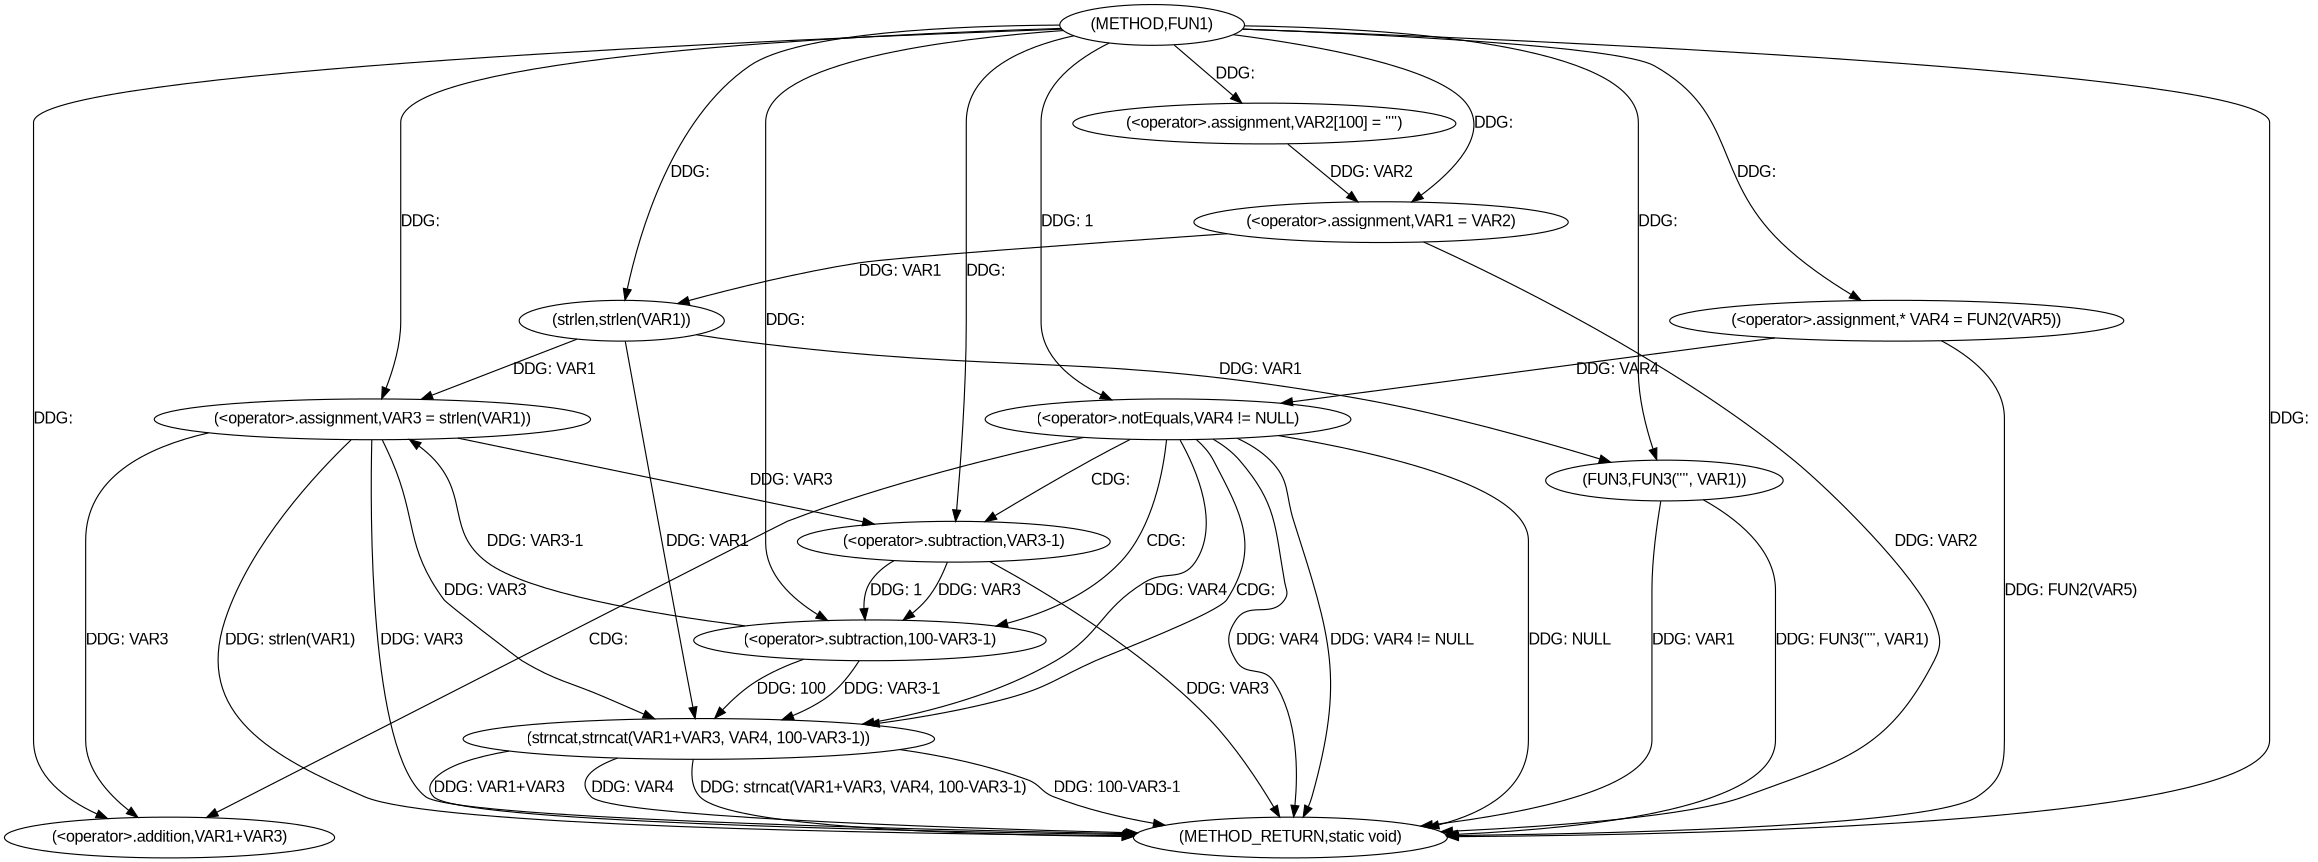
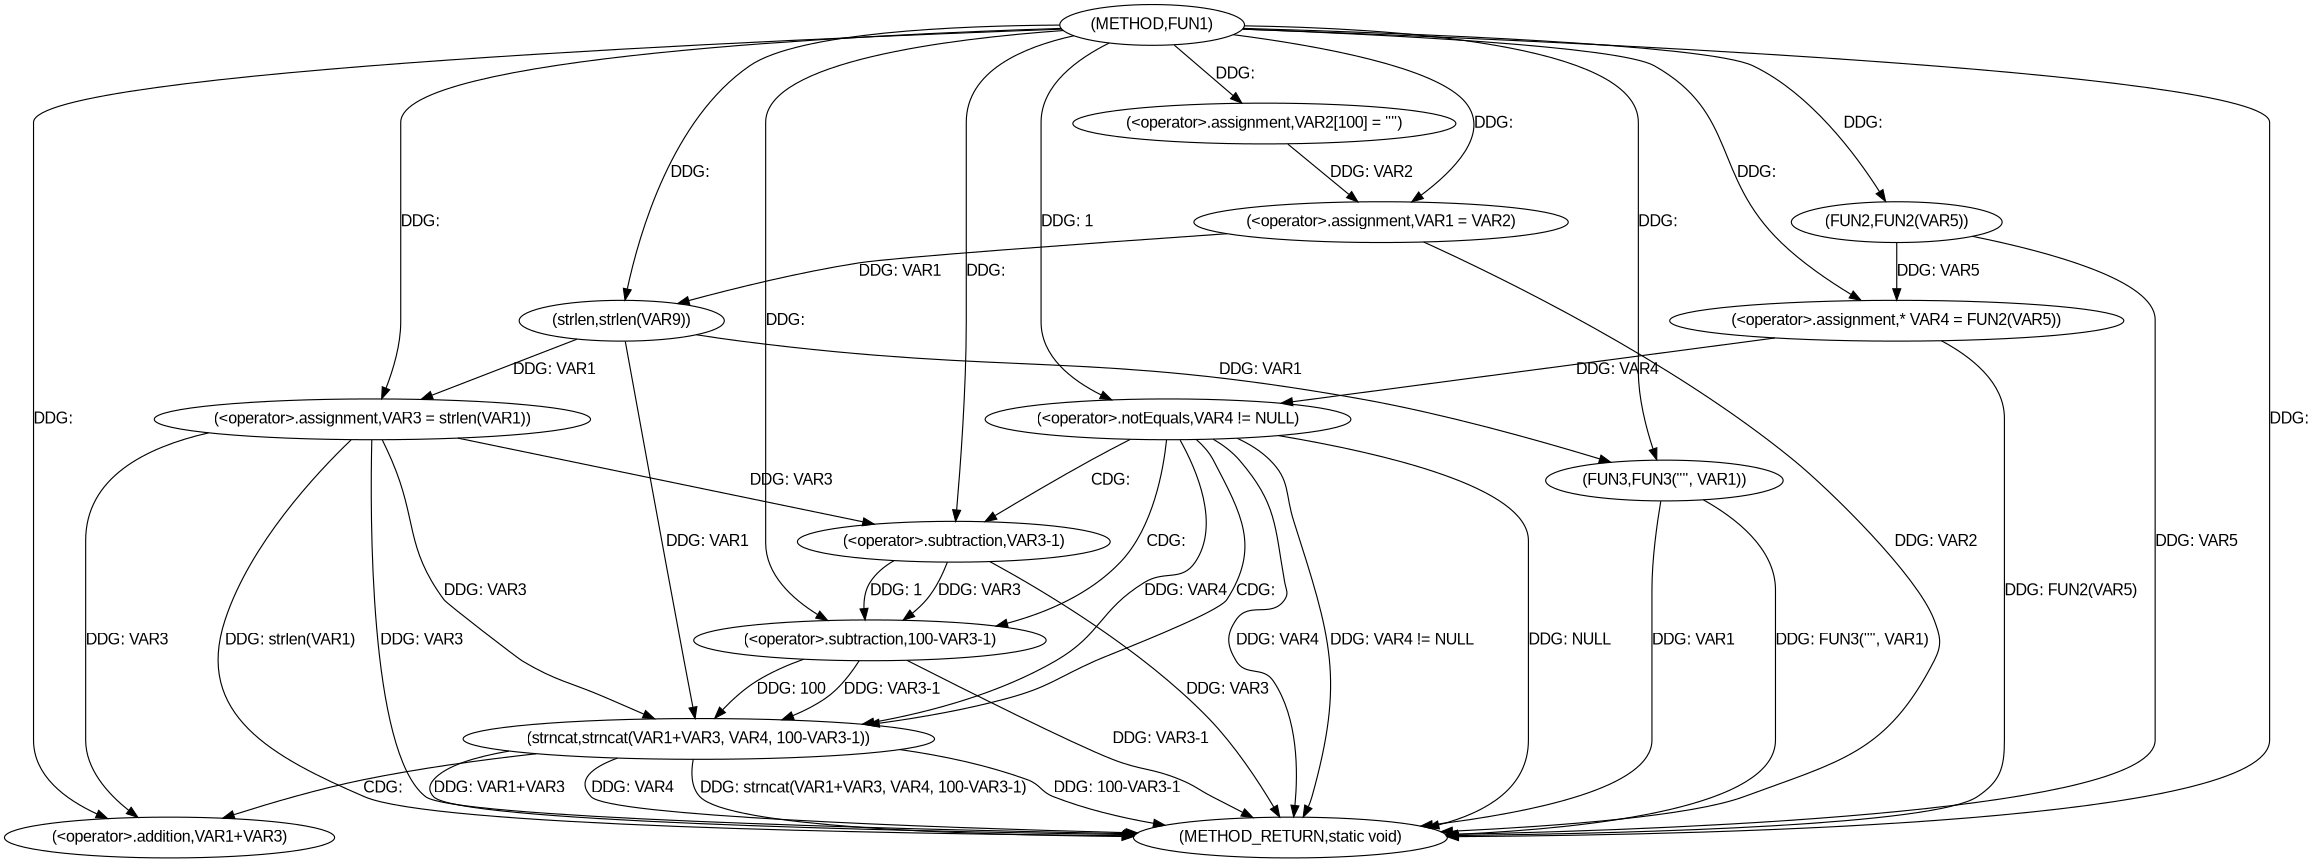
node "(FUN2,FUN2(VAR5))": added
node "(strlen,strlen(VAR1))": label "(strlen,strlen(VAR1))" -> "(strlen,strlen(VAR9))"
edge "(<operator>.subtraction,100-VAR3-1)" -> "(<operator>.assignment,VAR3 = strlen(VAR1))": now "(<operator>.subtraction,100-VAR3-1)" -> "(METHOD_RETURN,static void)"
edge "(<operator>.notEquals,VAR4 != NULL)" -> "(<operator>.addition,VAR1+VAR3)": now "(strncat,strncat(VAR1+VAR3, VAR4, 100-VAR3-1))" -> "(<operator>.addition,VAR1+VAR3)"
